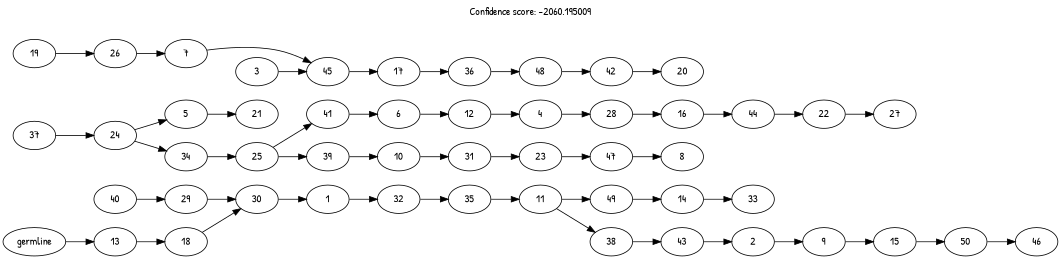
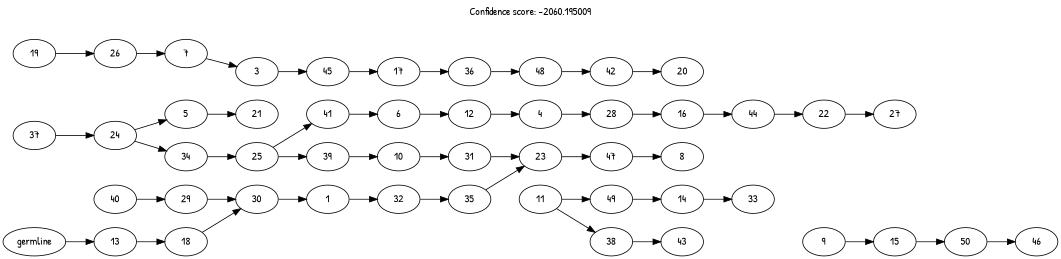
edge "7" -> "45": now "7" -> "3"
edge "35" -> "11": now "35" -> "23"
node "2": removed
